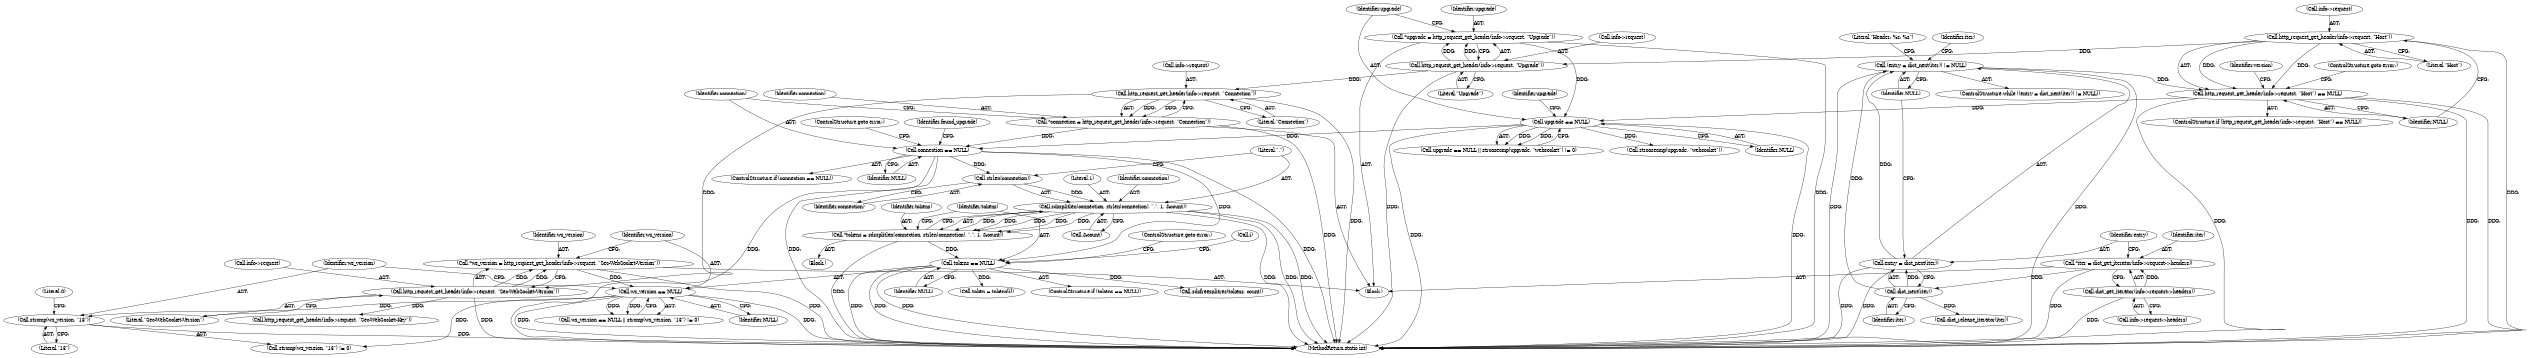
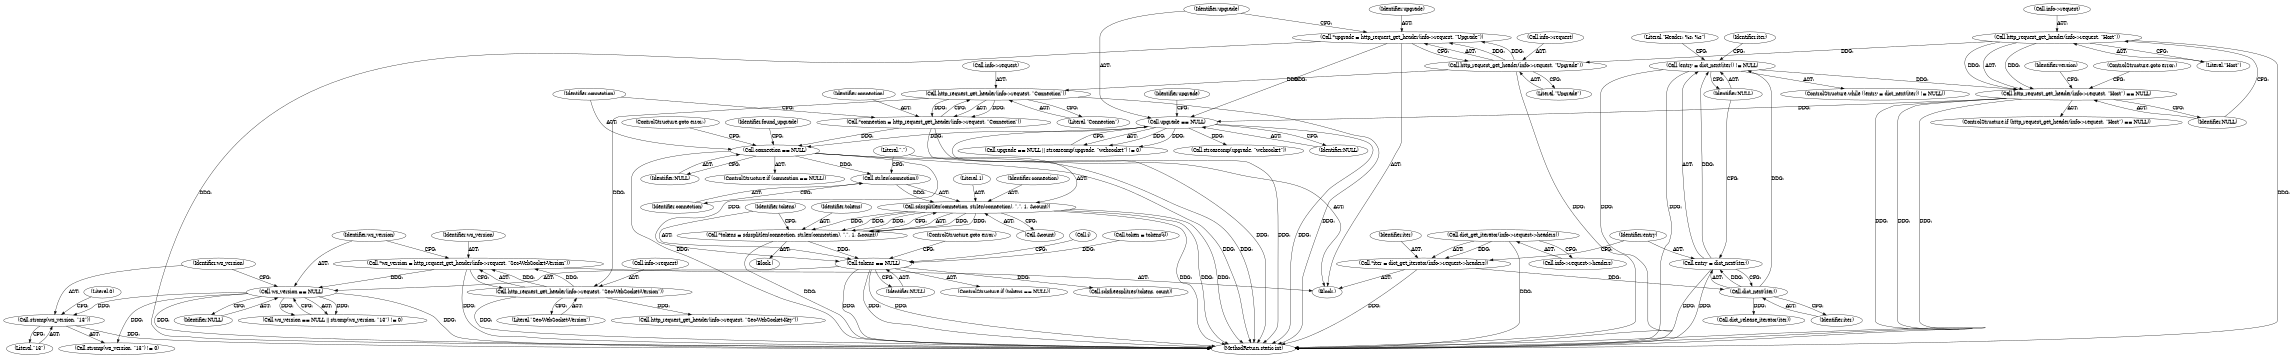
edge "(Call,tokens == NULL)" -> "(Call,token = tokens[i])": reversed
edge "(Call,*iter = dict_get_iterator(info->request->headers))" -> "(Call,dict_get_iterator(info->request->headers))": removed, label "CFG:"
